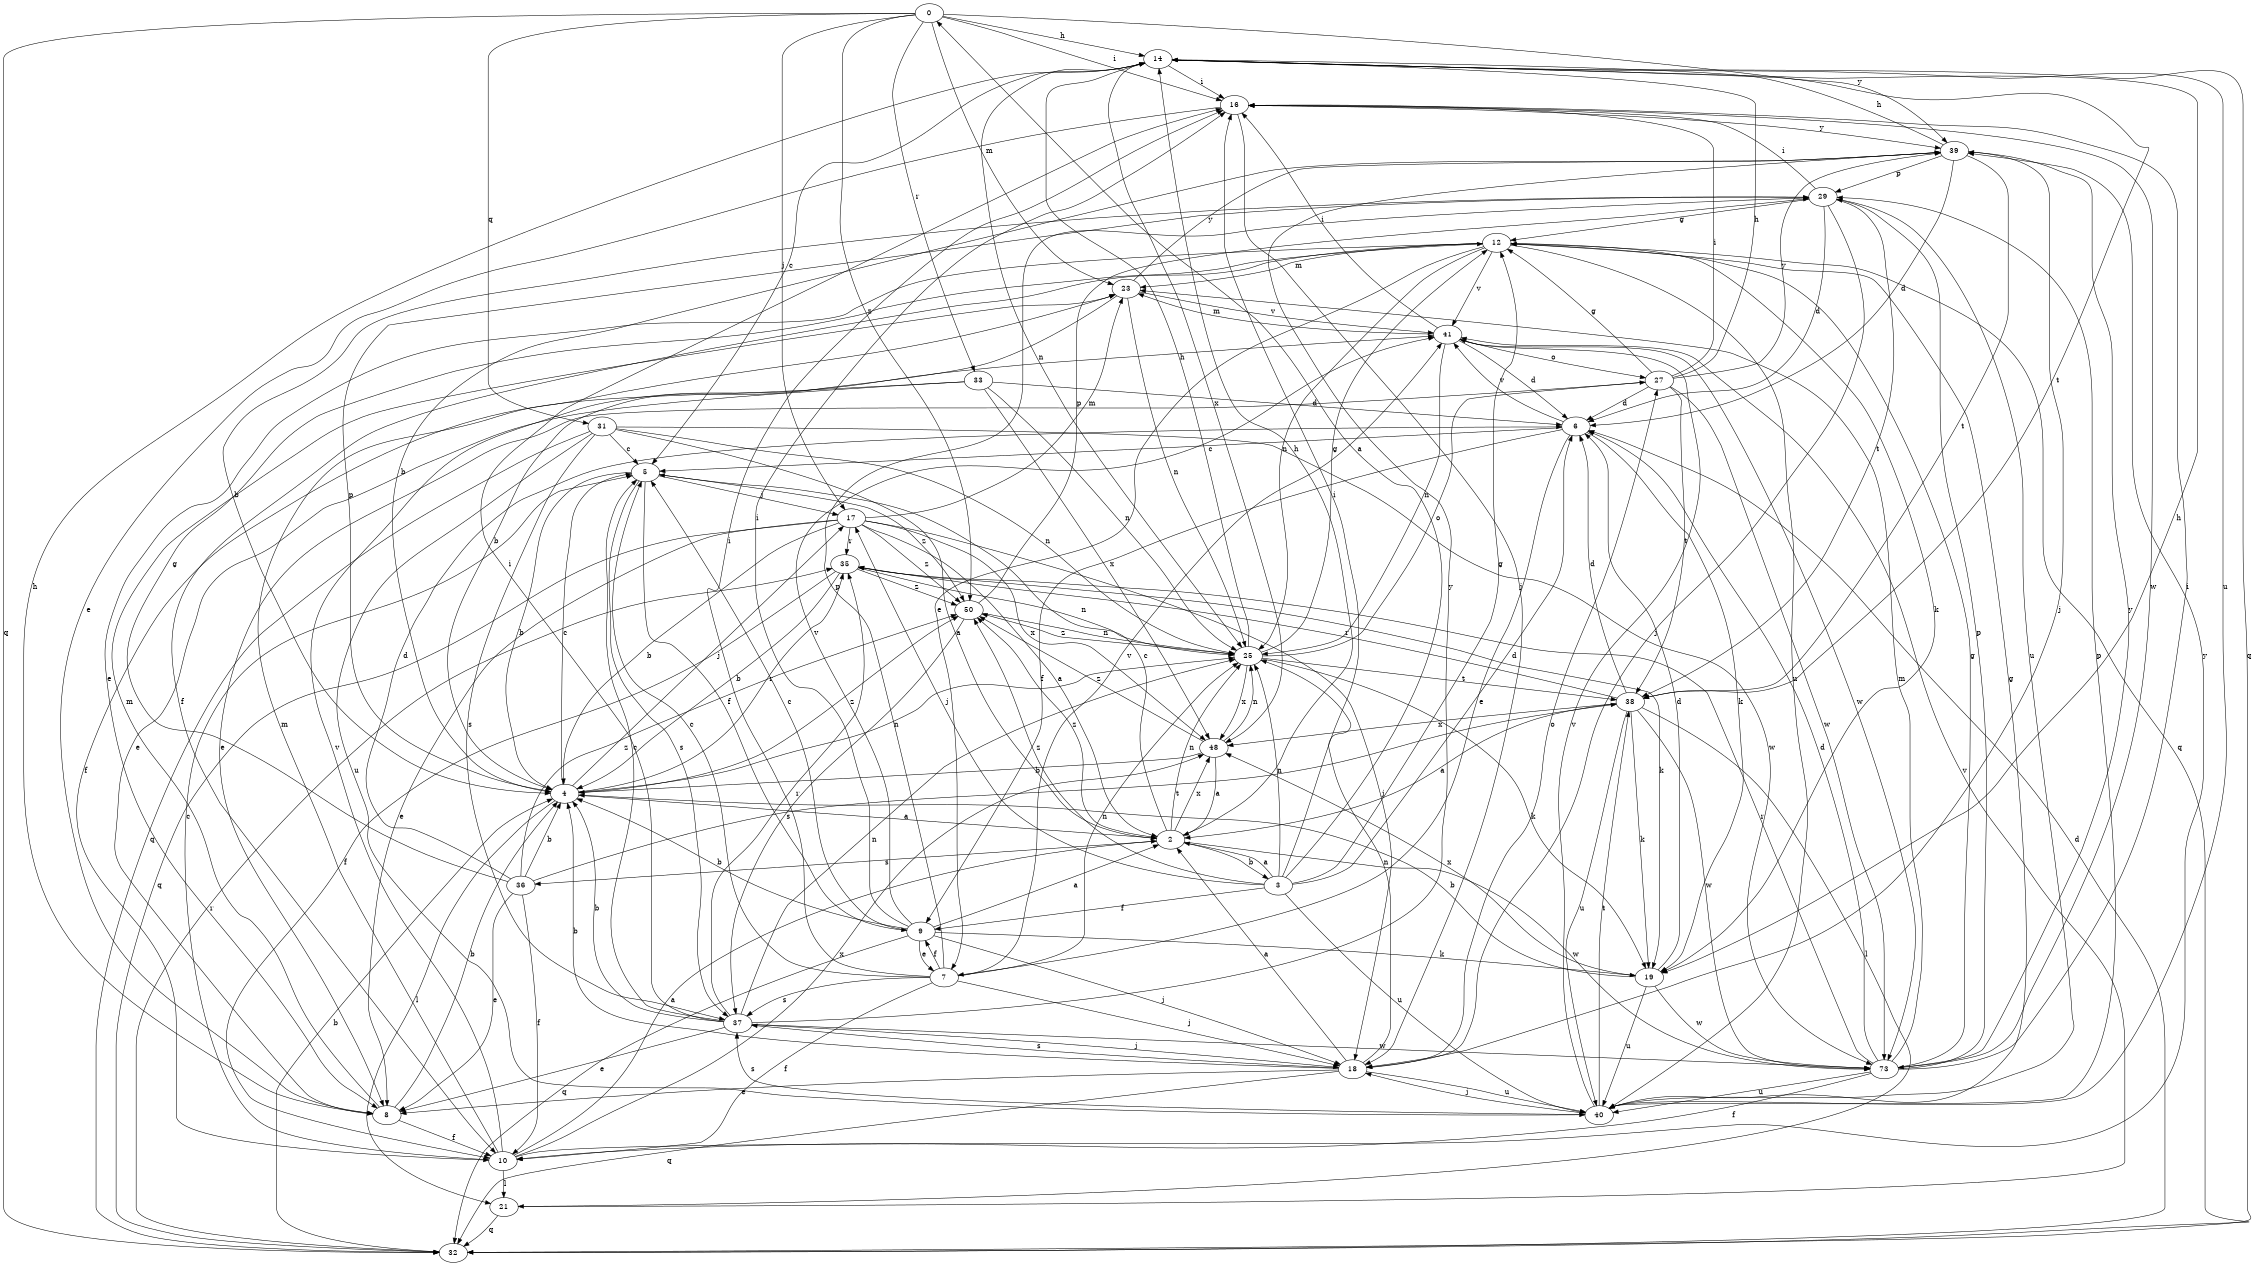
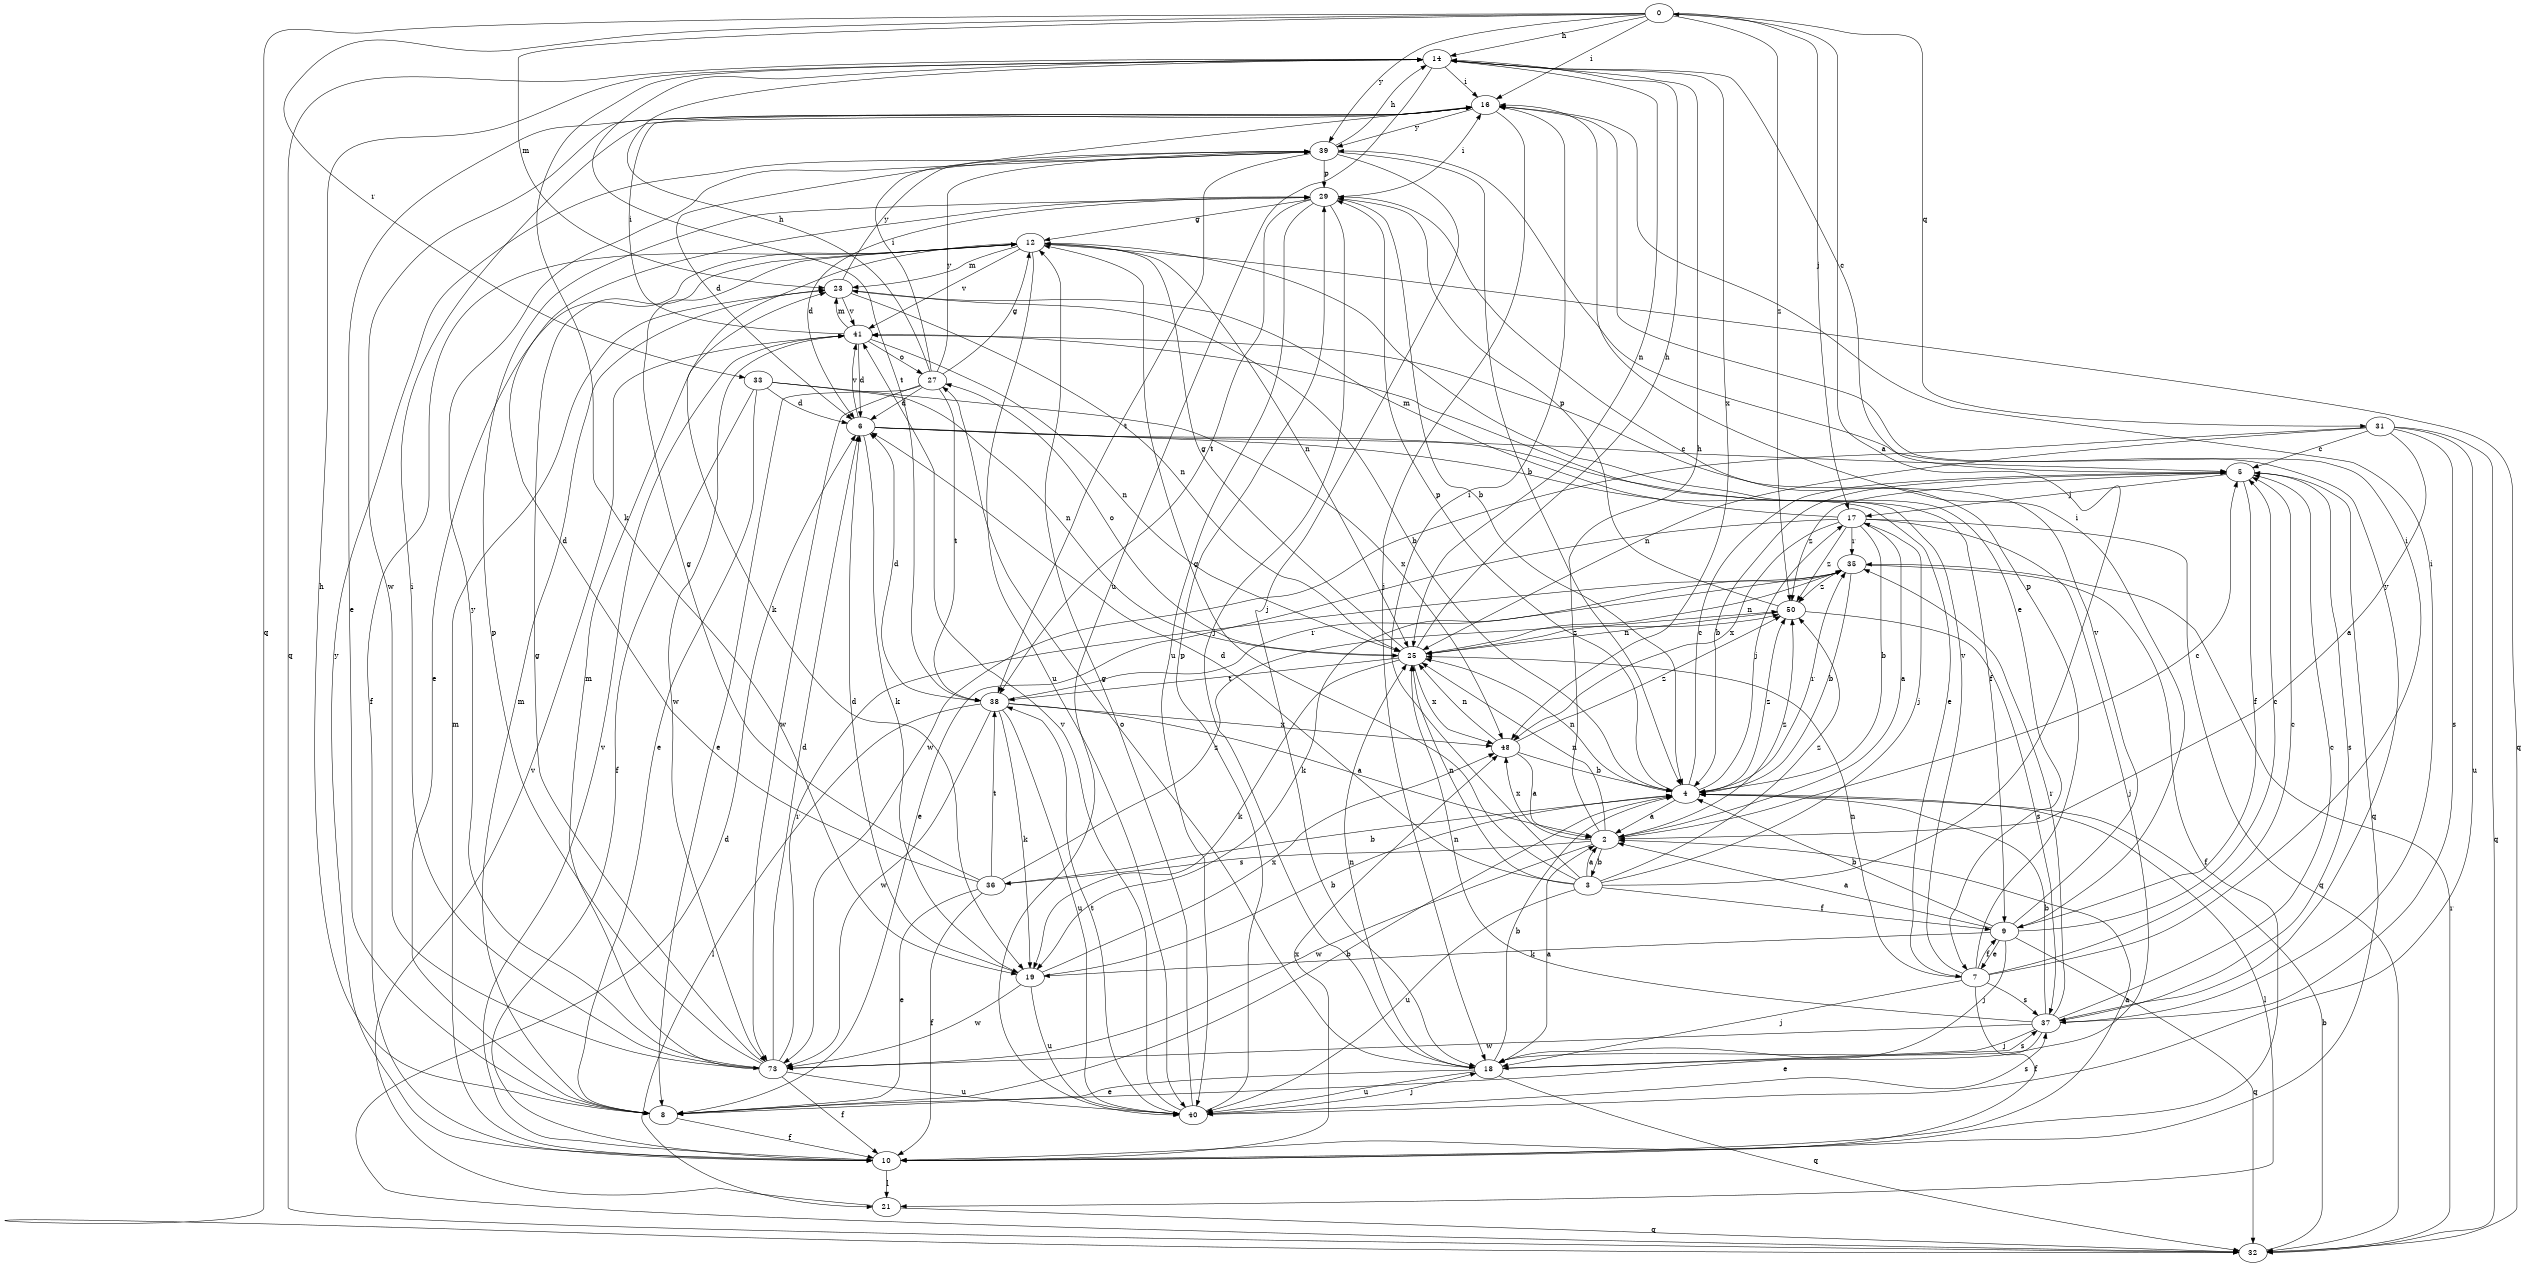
edge "36" -> "6": now "36" -> "29"
edge "14" -> "19": label "h" -> "k"
edge "10" -> "5": label "c" -> "q"
